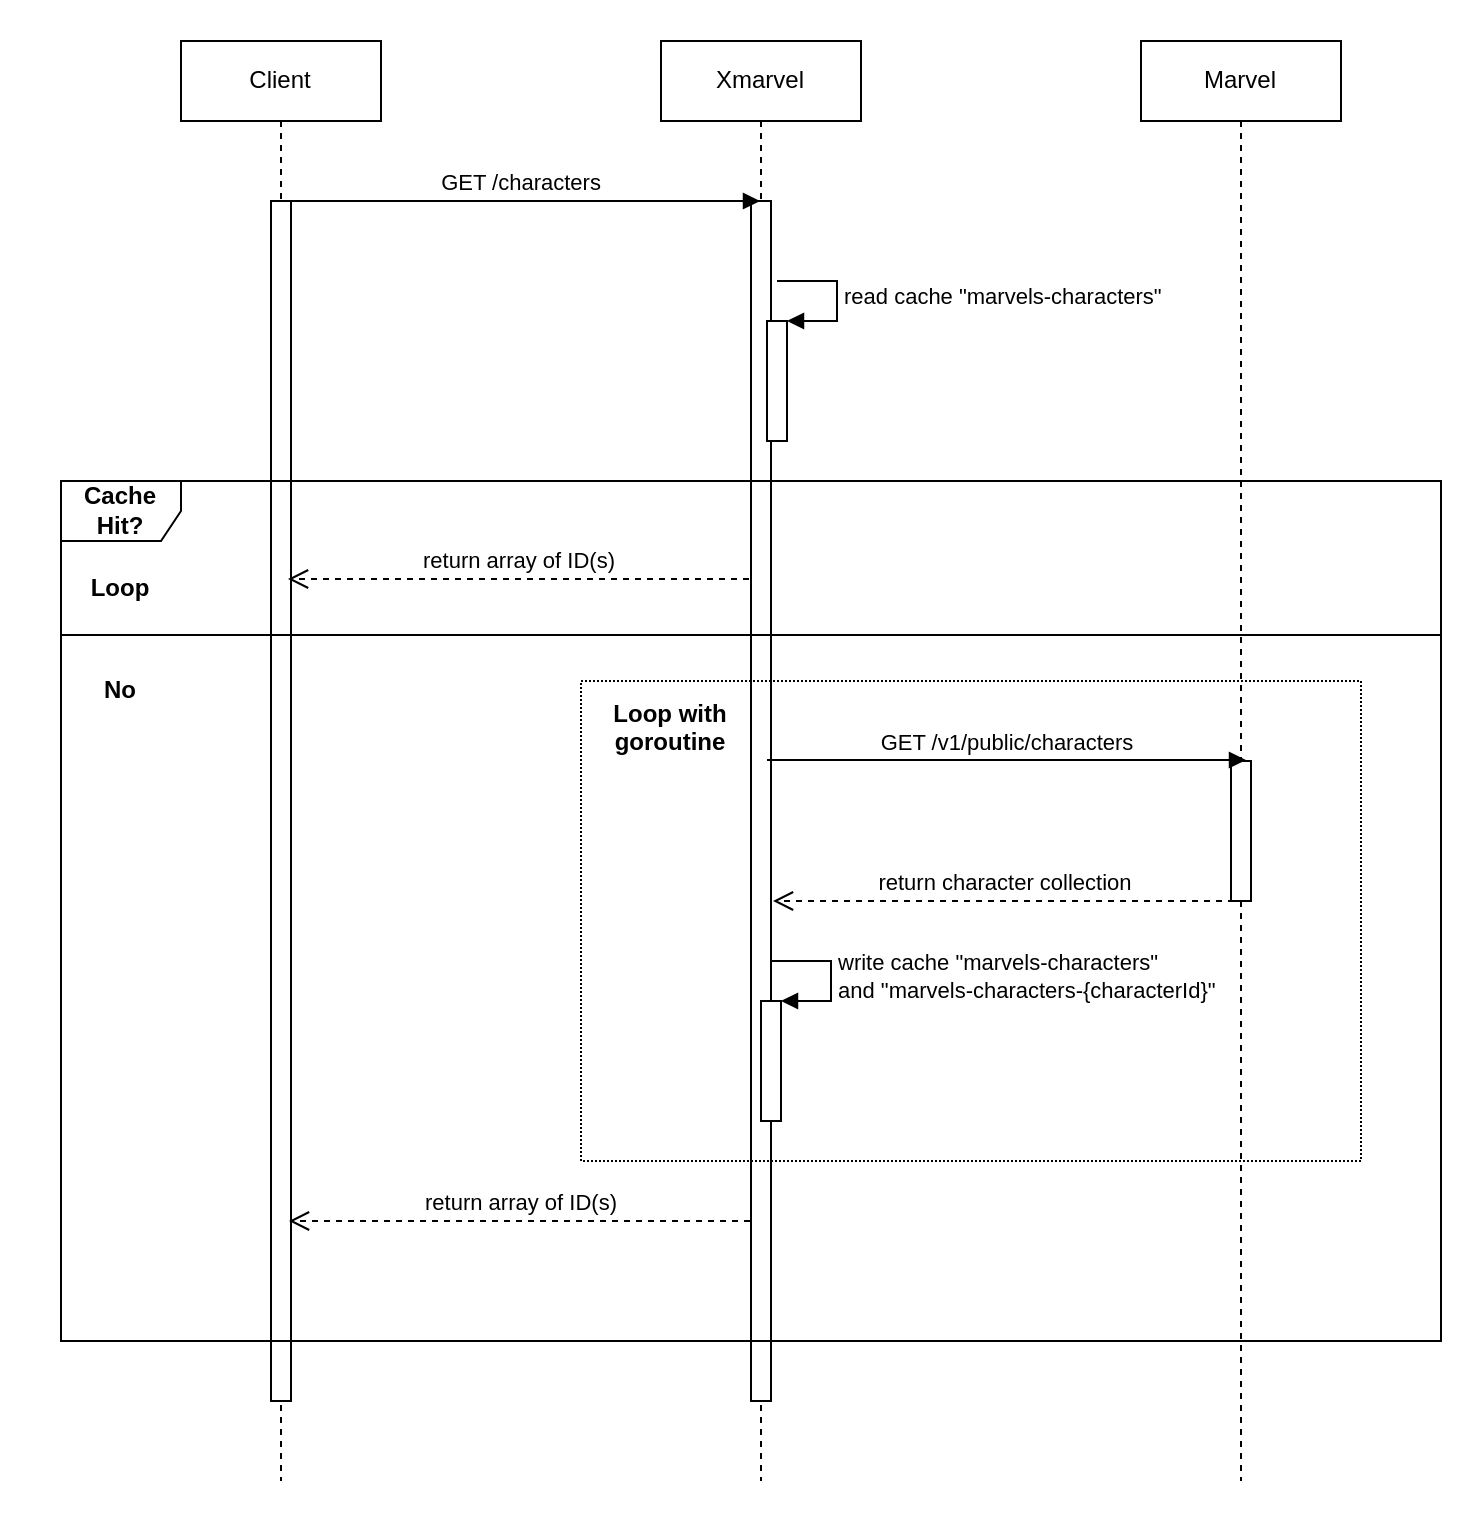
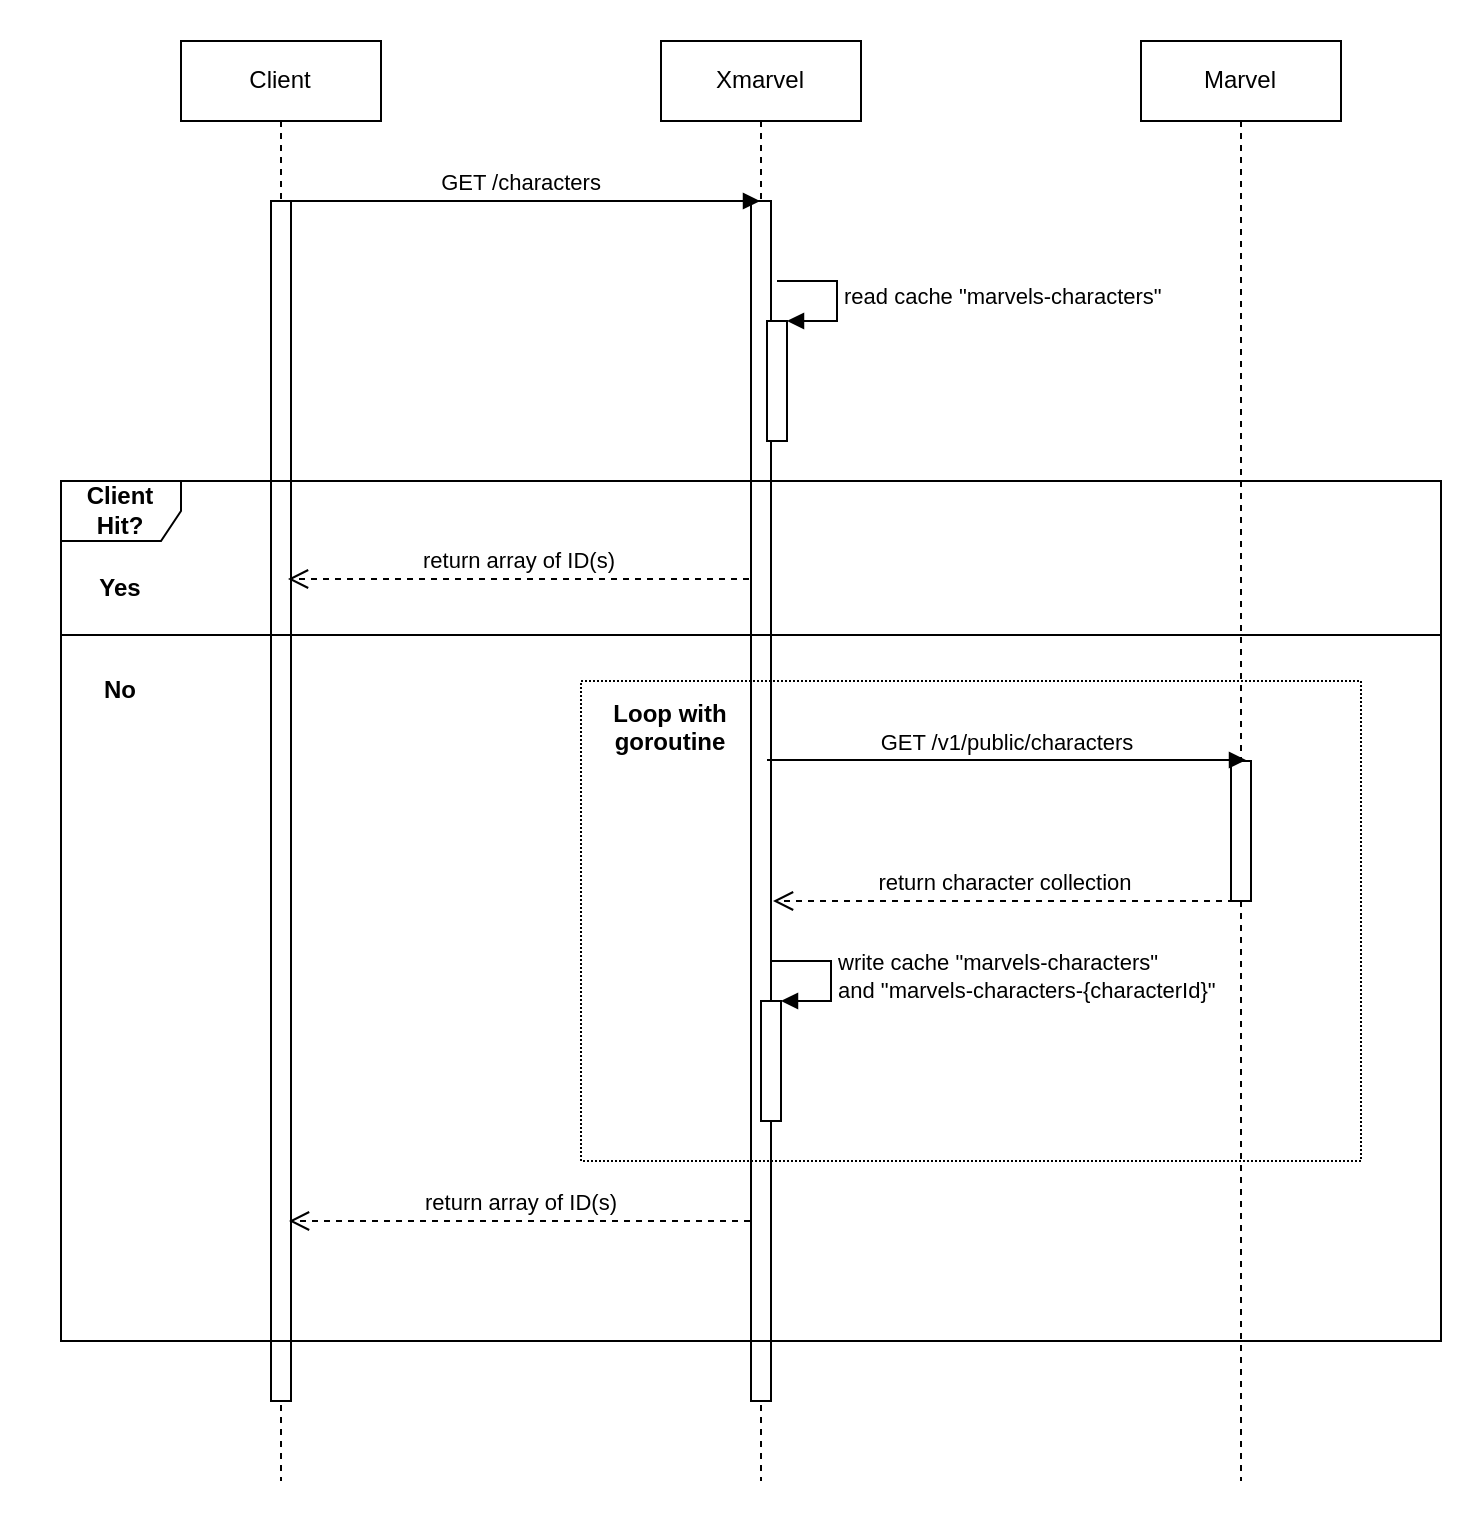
node "Cache Hit?": label "Cache Hit?" -> "Client Hit?"
node "Loop": label "Loop" -> "Yes"
